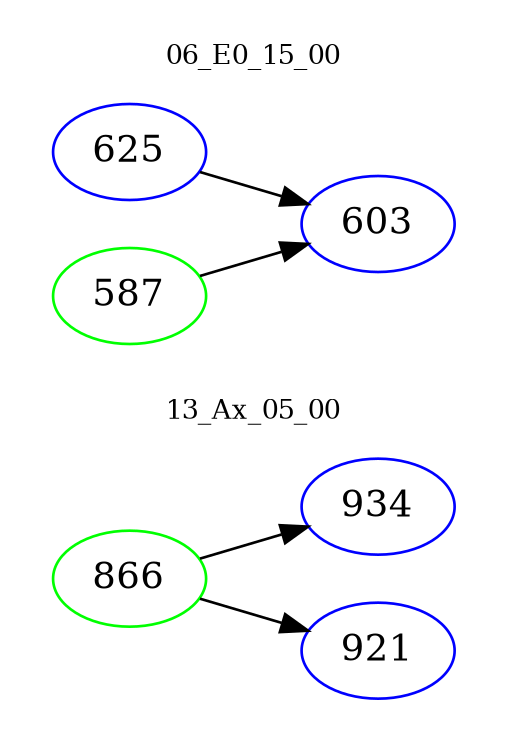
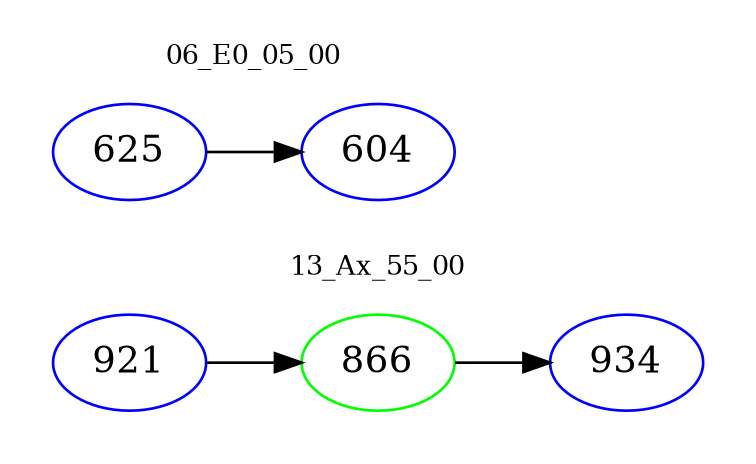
cluster "06_E0_15_00": label "06_E0_15_00" -> "06_E0_05_00"
node "603": label "603" -> "604"
node "587": removed
cluster "13_Ax_05_00": label "13_Ax_05_00" -> "13_Ax_55_00"
edge "866" -> "921": reversed
